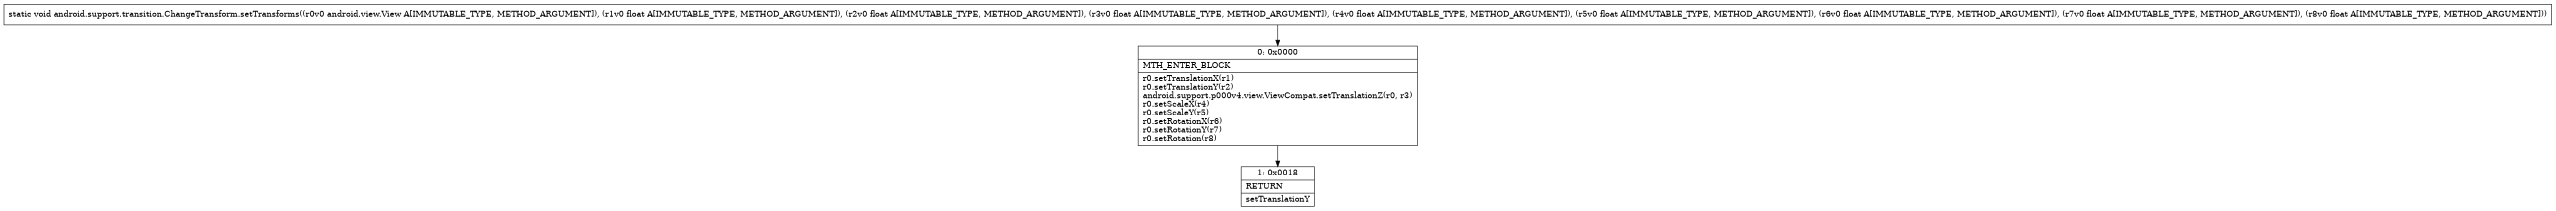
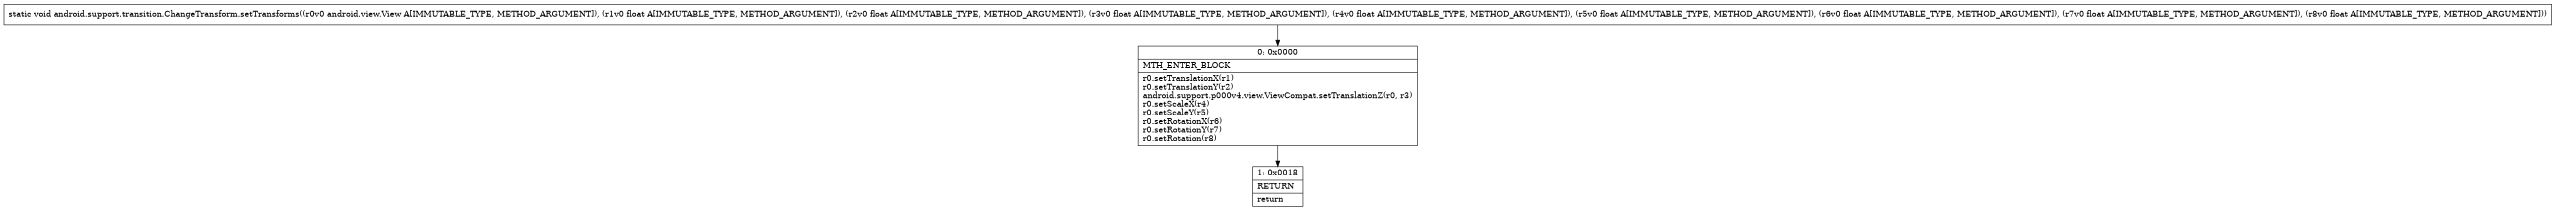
node "1: 0x0018": text "setTranslationY" -> "return"
